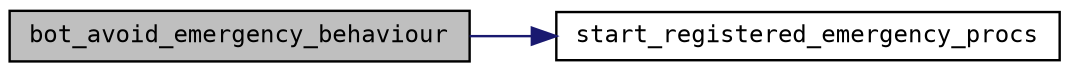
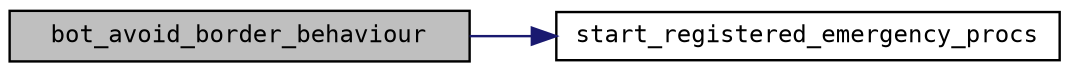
node "bot_avoid_emergency_behaviour": label "bot_avoid_emergency_behaviour" -> "bot_avoid_border_behaviour"
